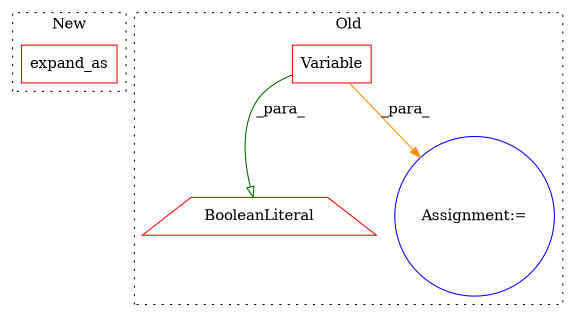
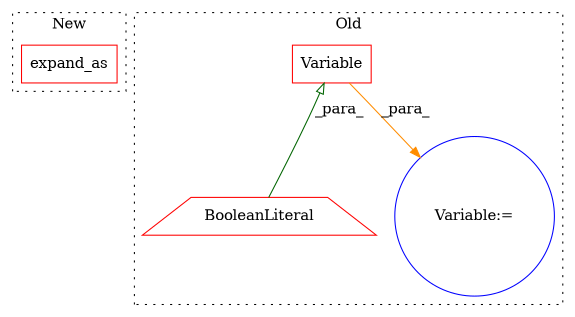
edge "Variable" -> "BooleanLiteral": reversed
node "Assignment:=": label "Assignment:=" -> "Variable:="
